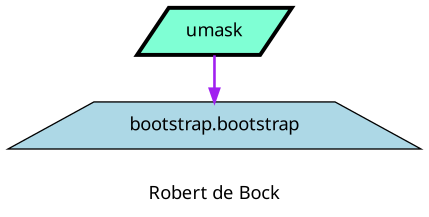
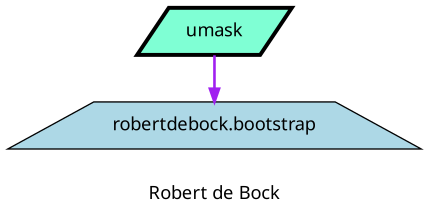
node "bootstrap.bootstrap": label "bootstrap.bootstrap" -> "robertdebock.bootstrap"
